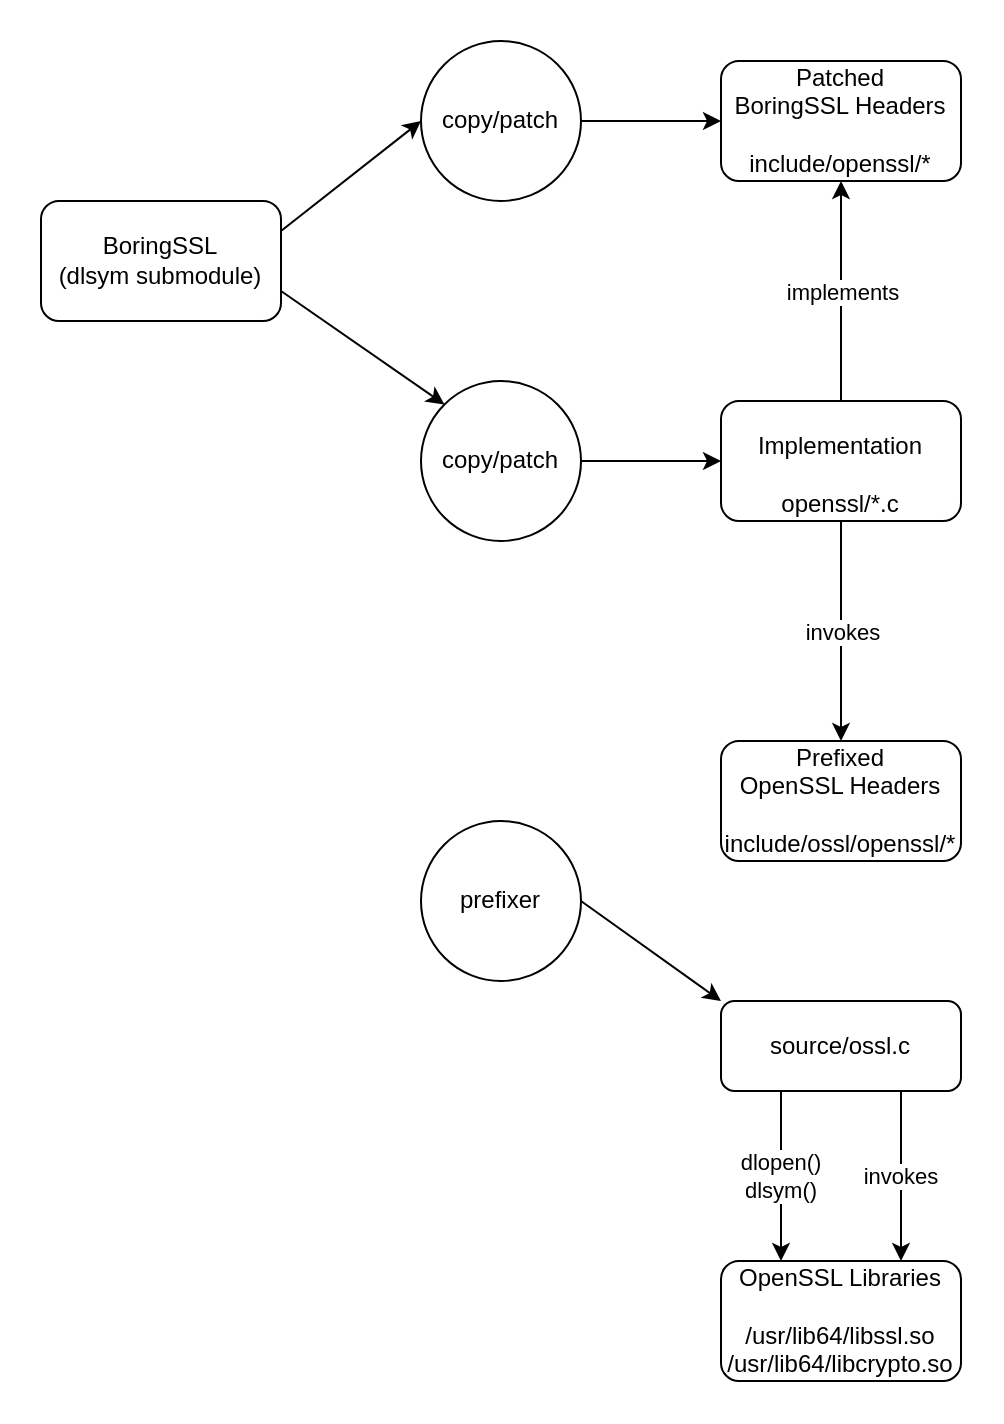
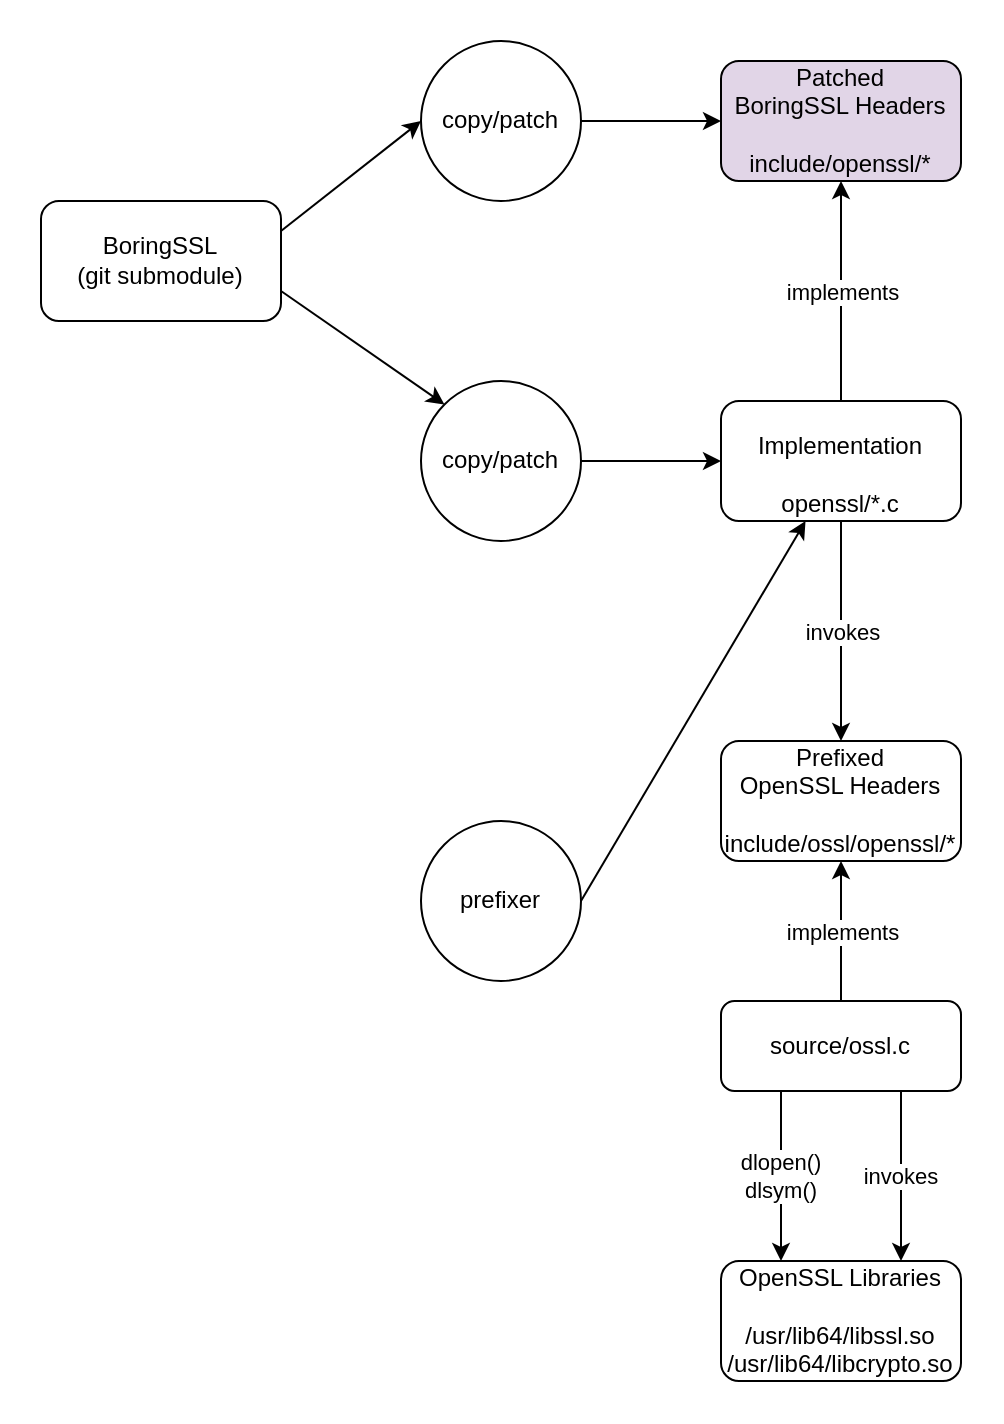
node "Patched BoringSSL Headers include/openssl/*": fillcolor #ffffff -> #e1d5e7
node "BoringSSL (dlsym submodule)": label "BoringSSL (dlsym submodule)" -> "BoringSSL (git submodule)"
edge "source/ossl.c" -> "Prefixed OpenSSL Headers include/ossl/openssl/*": added, label "implements"
edge "prefixer" -> "source/ossl.c": now "prefixer" -> "Implementation openssl/*.c"
